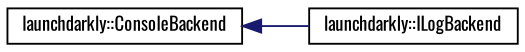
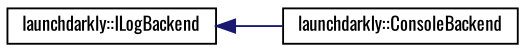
edge "launchdarkly::ILogBackend" -> "launchdarkly::ConsoleBackend": reversed
